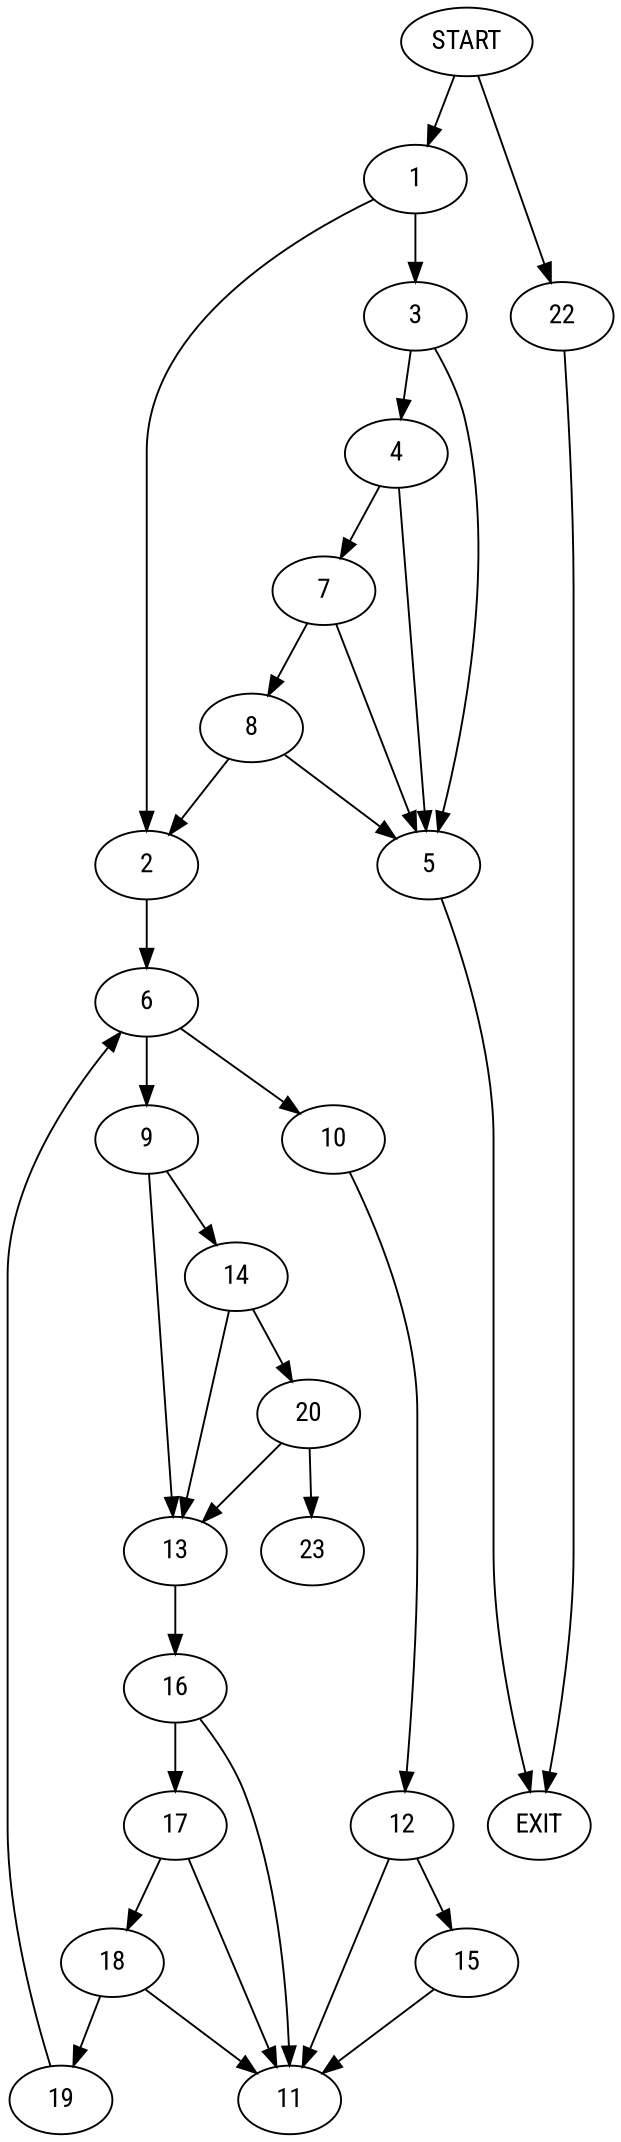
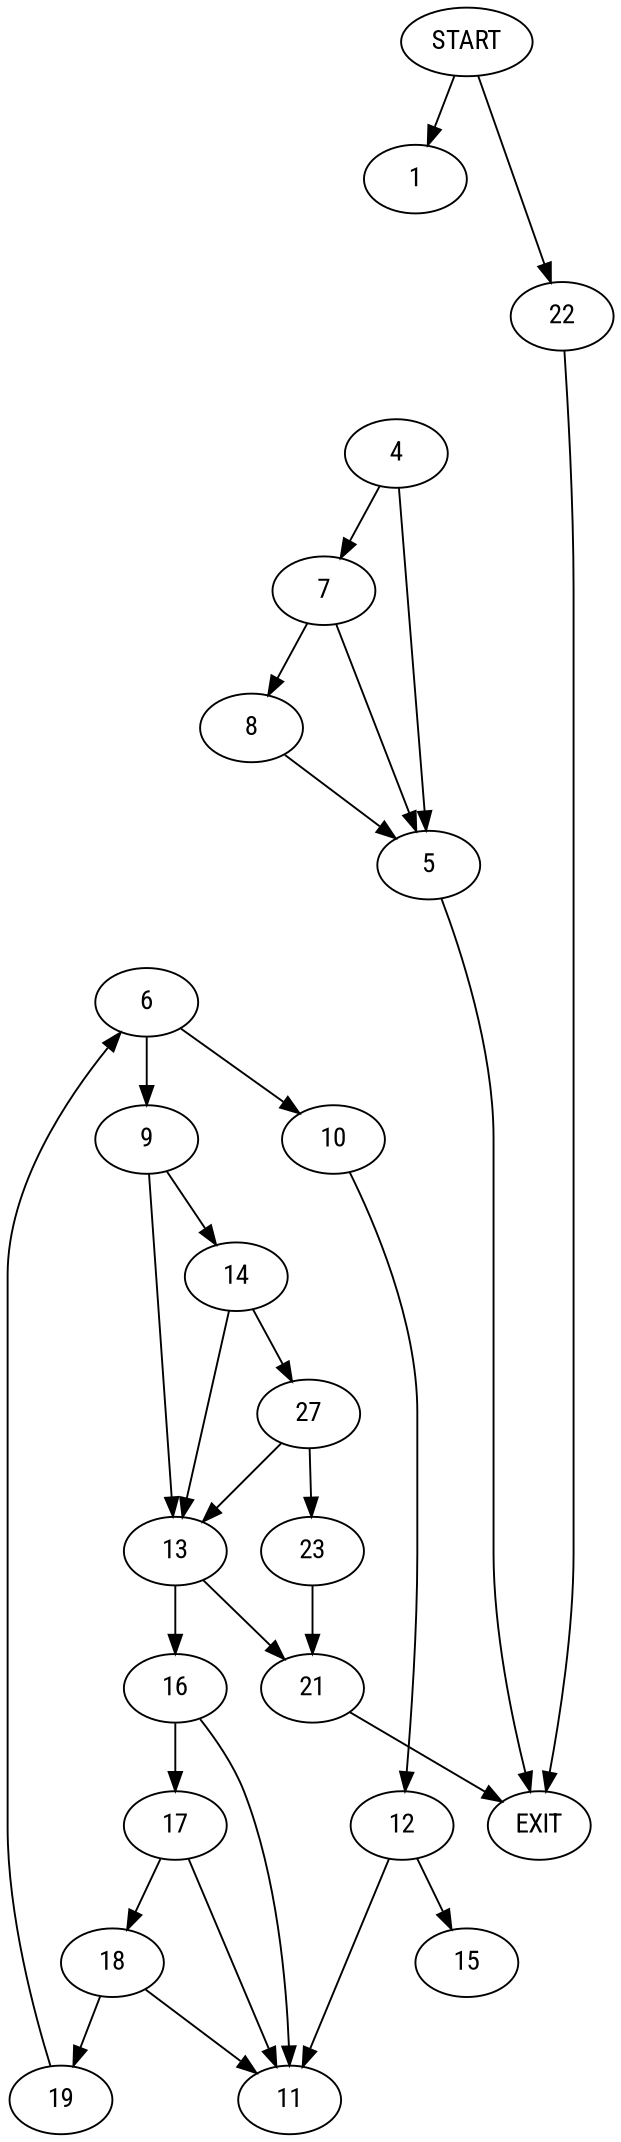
node "3": removed
node "2": removed
node "20": label "20" -> "27"
node "21": added
edge "15" -> "11": removed
